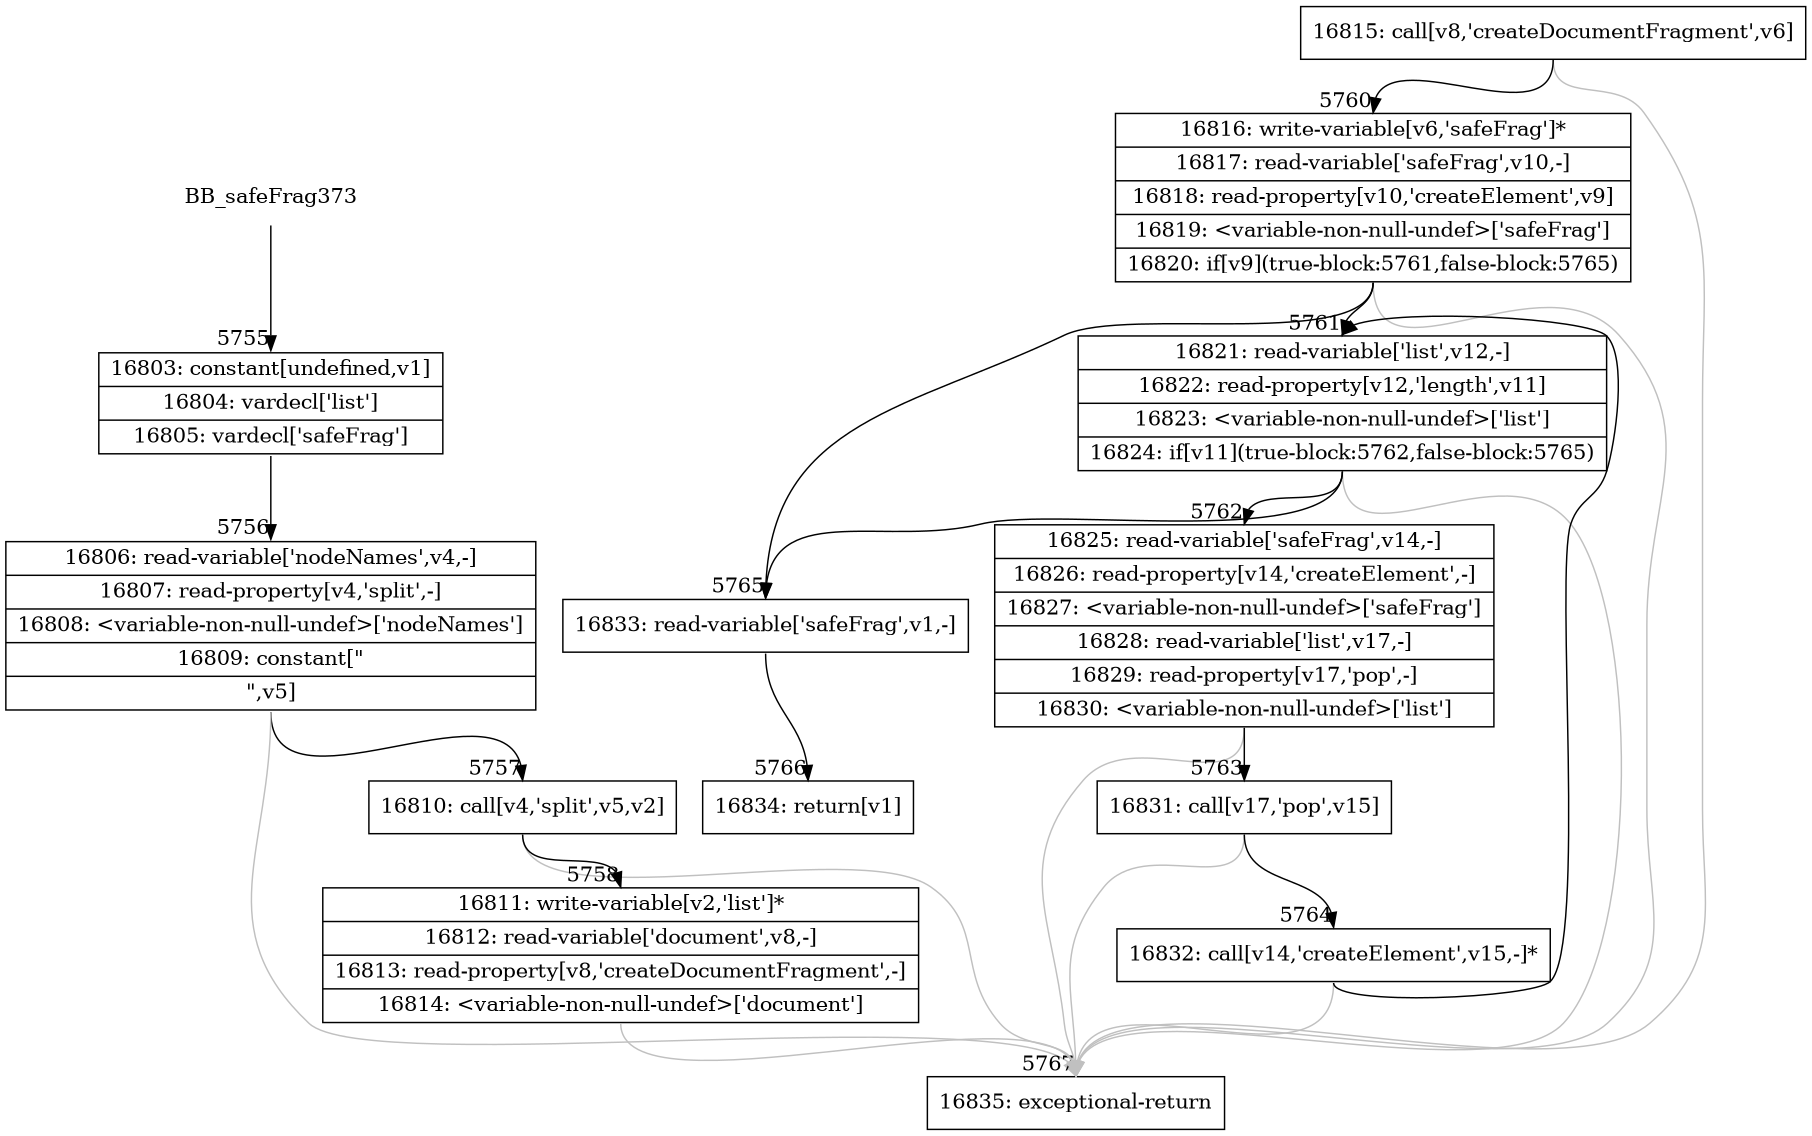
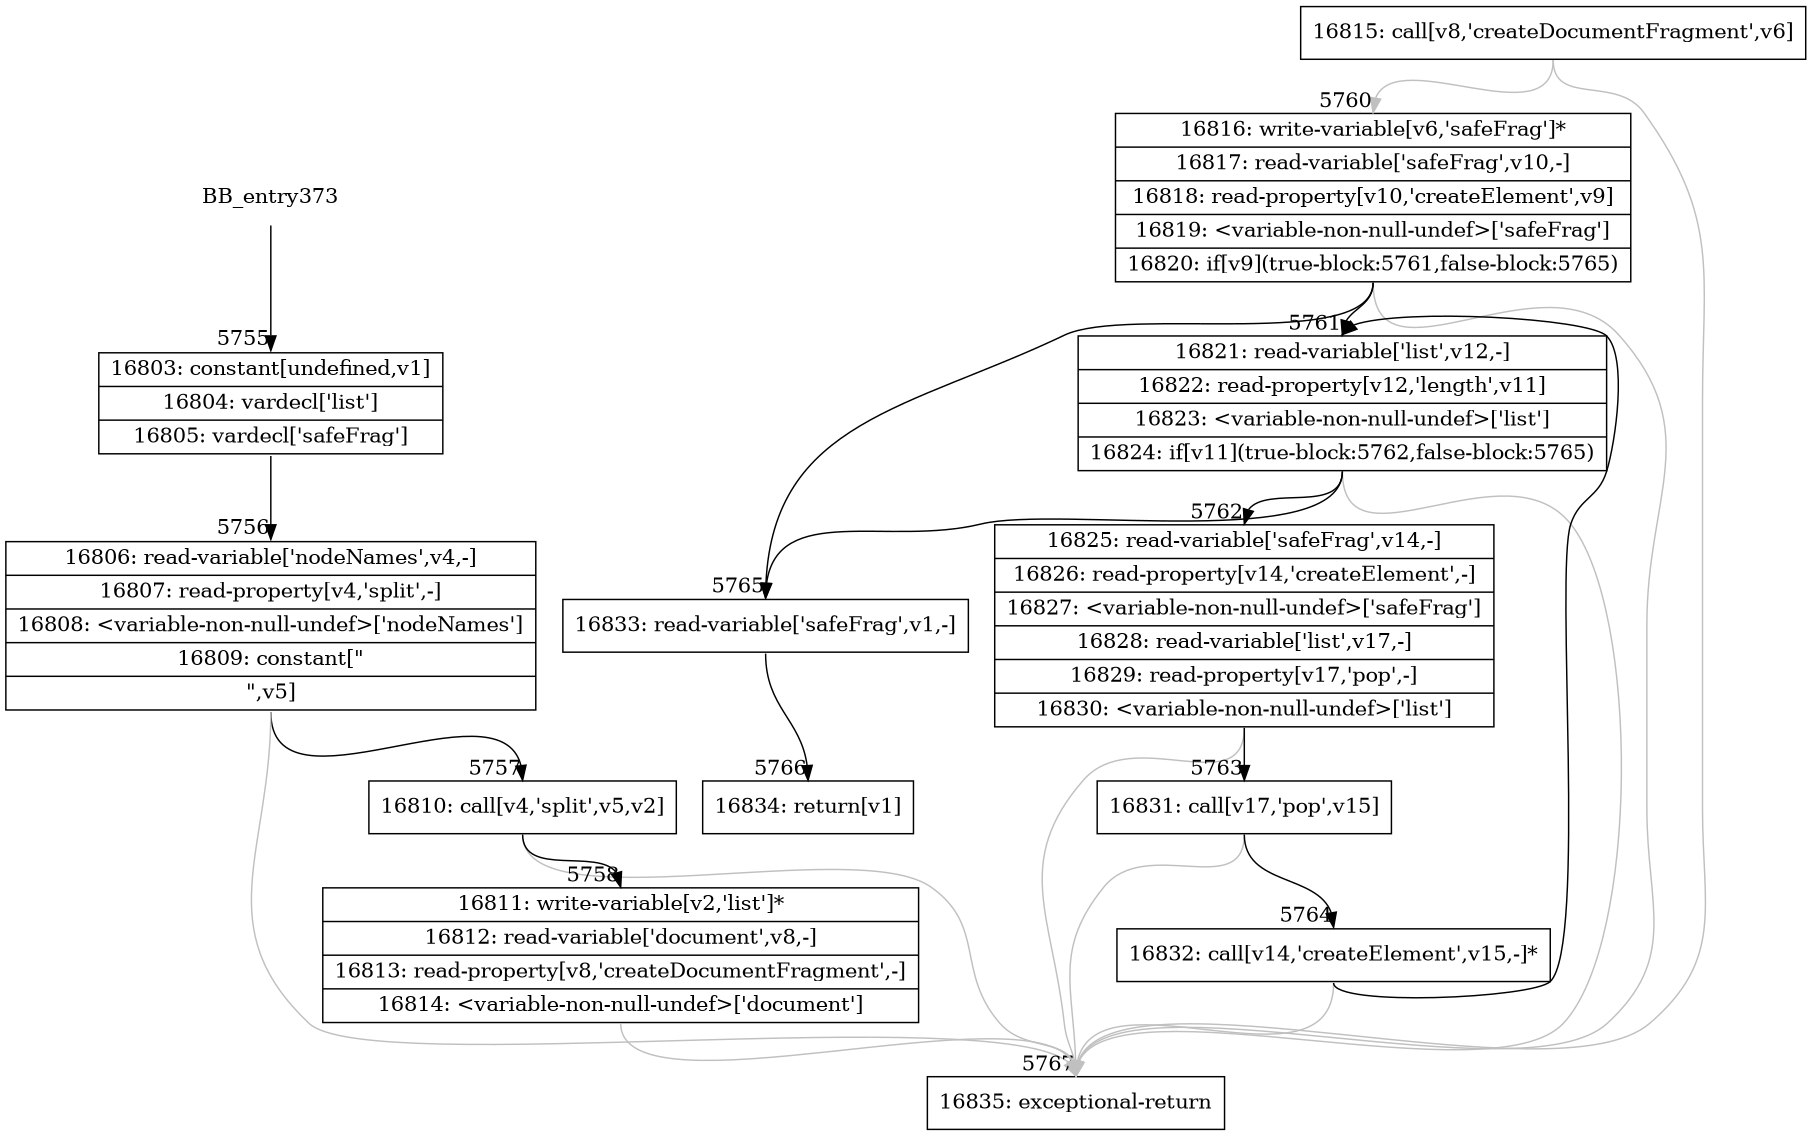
edge "16815: call[v8,'createDocumentFragment',v6]" -> "16816: write-variable[v6,'safeFrag']*": color black -> gray
node "BB_safeFrag373": label "BB_safeFrag373" -> "BB_entry373"
